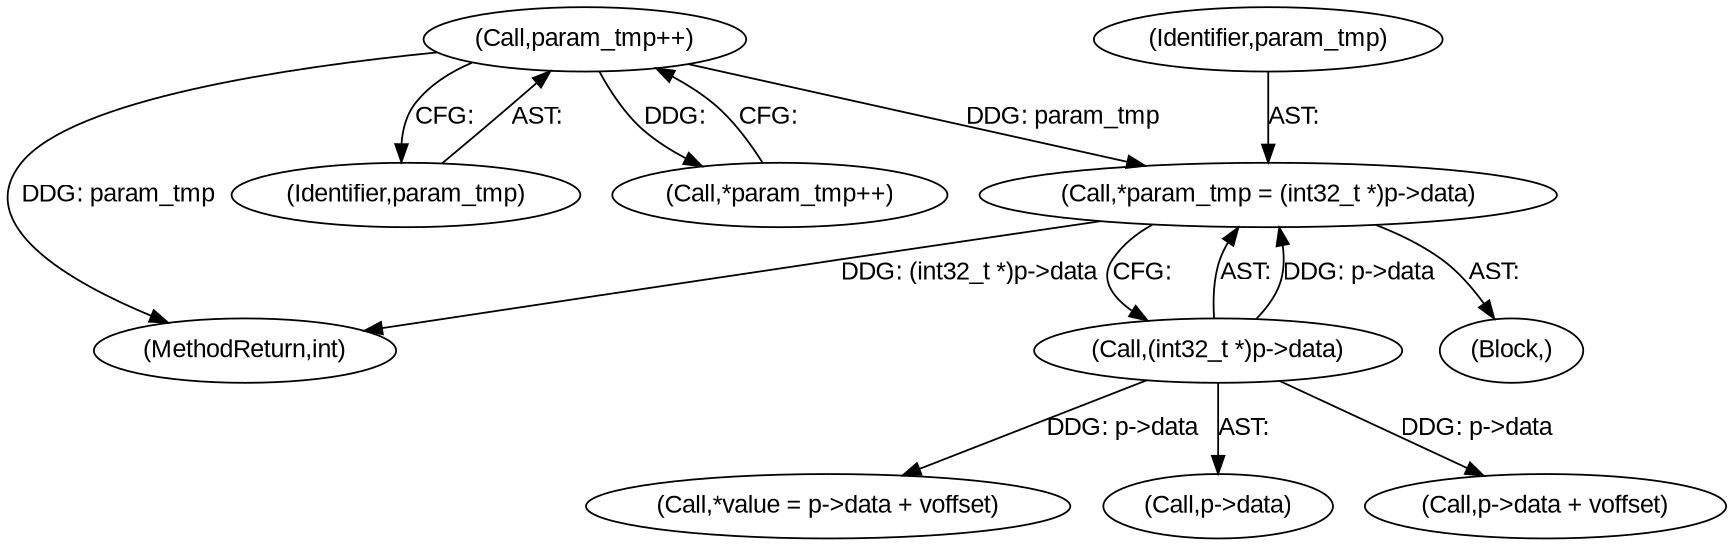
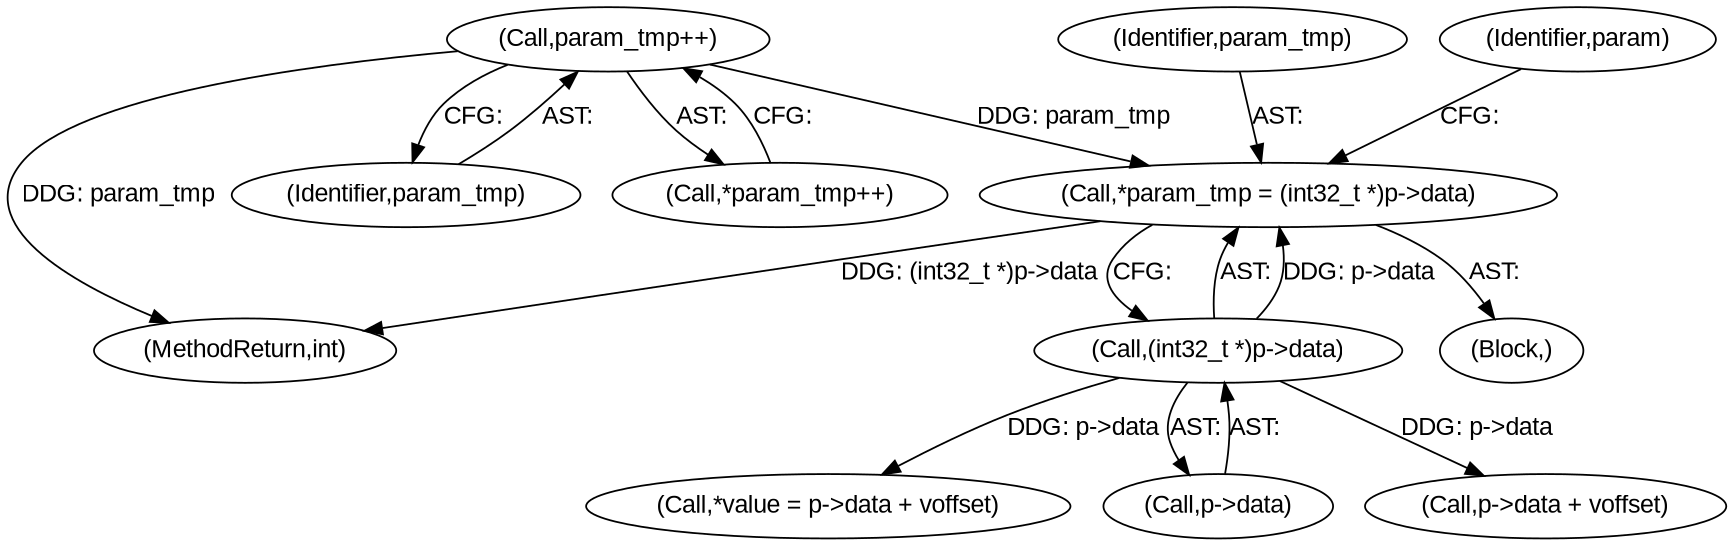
node "(Identifier,param)": added
edge "(Call,param_tmp++)" -> "(Call,*param_tmp++)": label "DDG: " -> "AST: "
edge "(Call,p->data)" -> "(Call,(int32_t *)p->data)": added, label "AST:"
